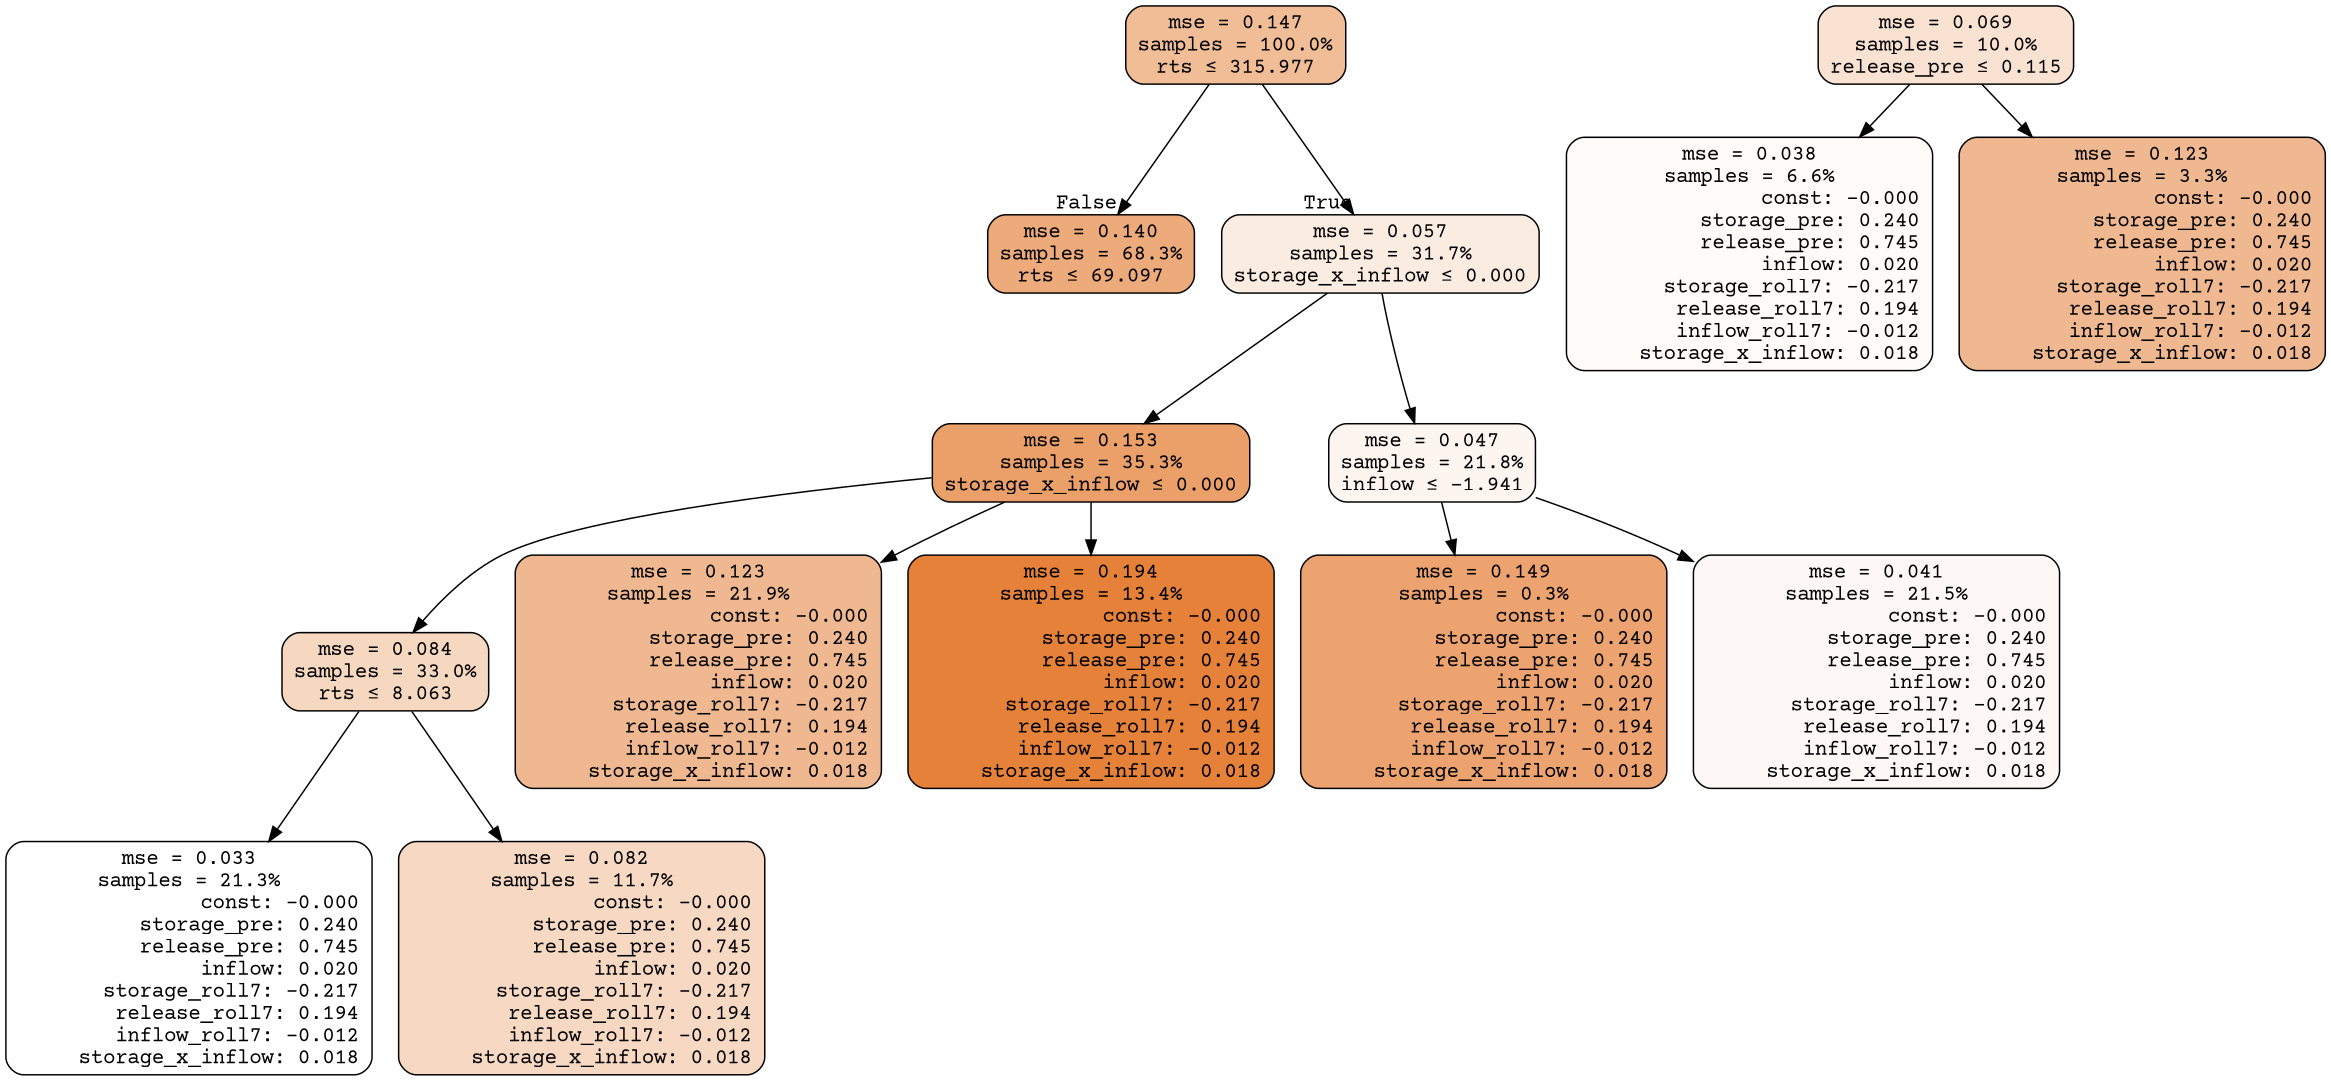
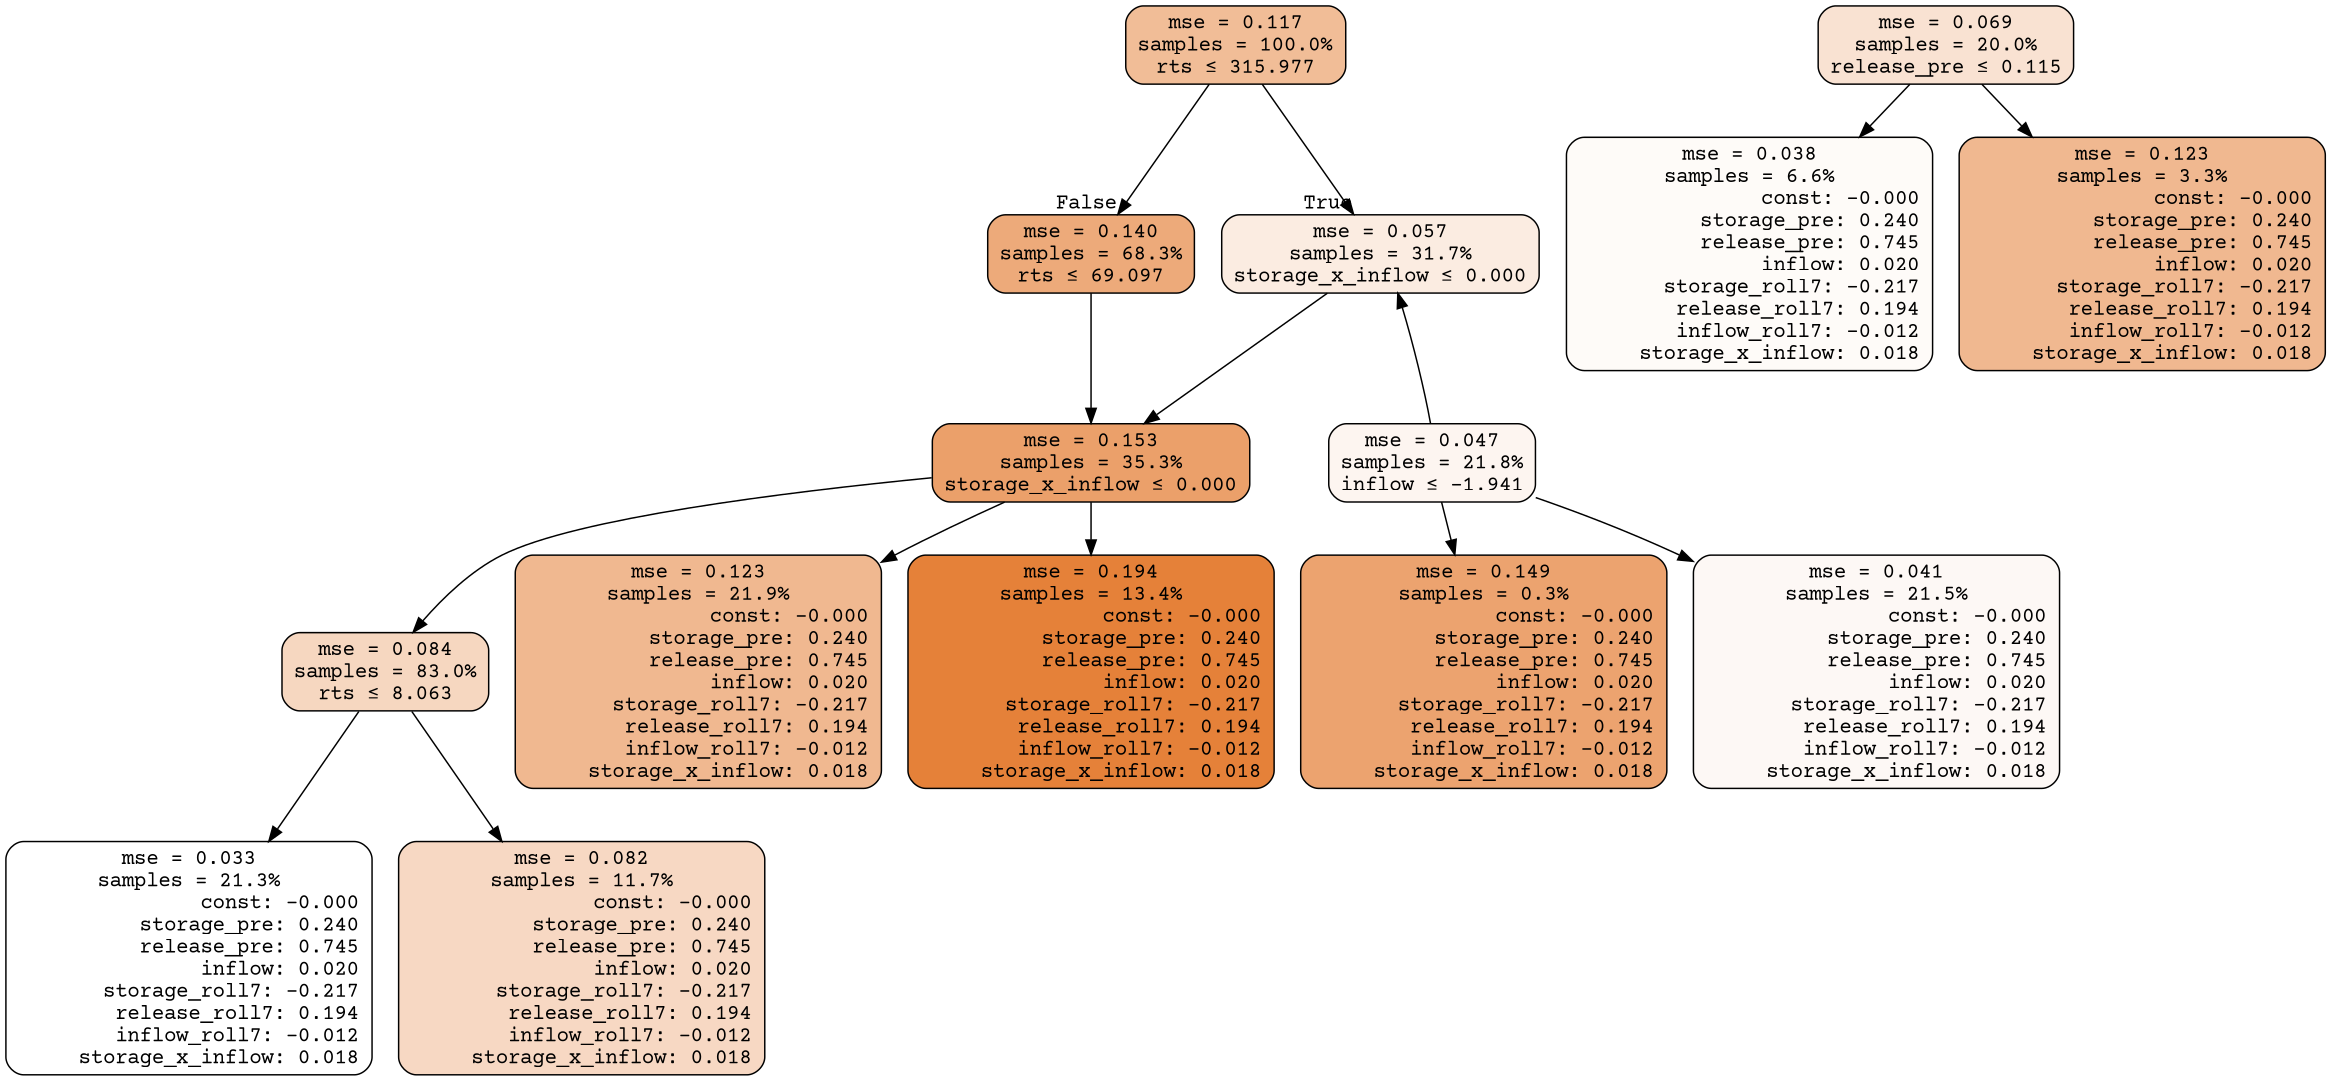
node "mse = 0.147 samples = 100.0% rts ≤ 315.977": label "mse = 0.147 samples = 100.0% rts ≤ 315.977" -> "mse = 0.117 samples = 100.0% rts ≤ 315.977"
node "mse = 0.069 samples = 10.0% release_pre ≤ 0.115": label "mse = 0.069 samples = 10.0% release_pre ≤ 0.115" -> "mse = 0.069 samples = 20.0% release_pre ≤ 0.115"
edge "mse = 0.140 samples = 68.3% rts ≤ 69.097" -> "mse = 0.153 samples = 35.3% storage_x_inflow ≤ 0.000": added
edge "mse = 0.057 samples = 31.7% storage_x_inflow ≤ 0.000" -> "mse = 0.047 samples = 21.8% inflow ≤ -1.941": reversed
node "mse = 0.084 samples = 33.0% rts ≤ 8.063": label "mse = 0.084 samples = 33.0% rts ≤ 8.063" -> "mse = 0.084 samples = 83.0% rts ≤ 8.063"
